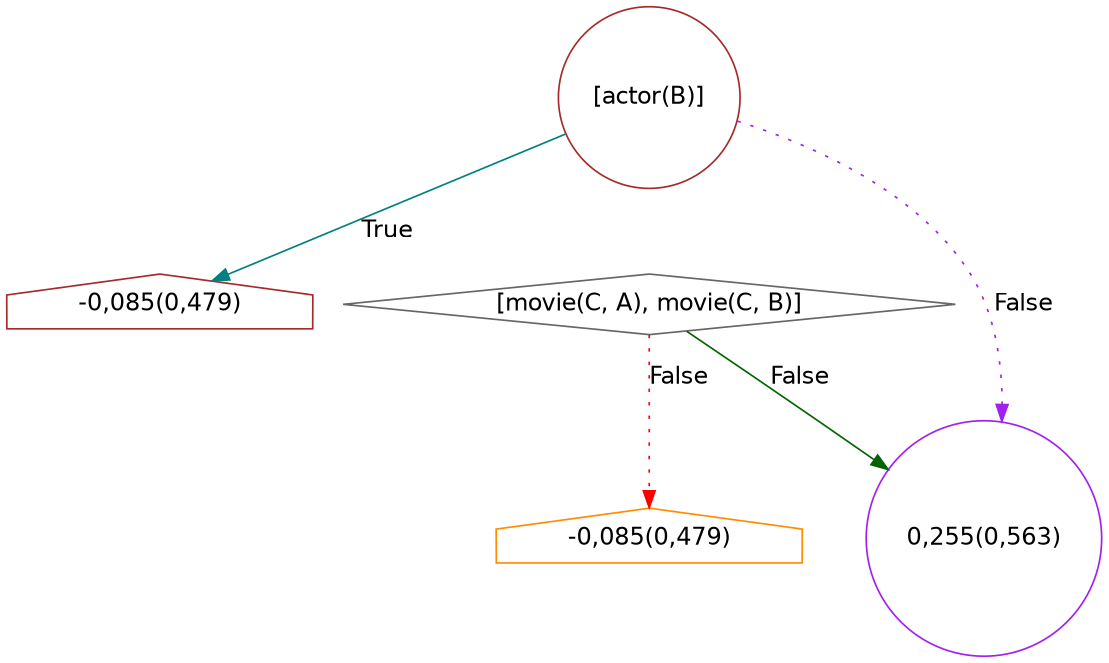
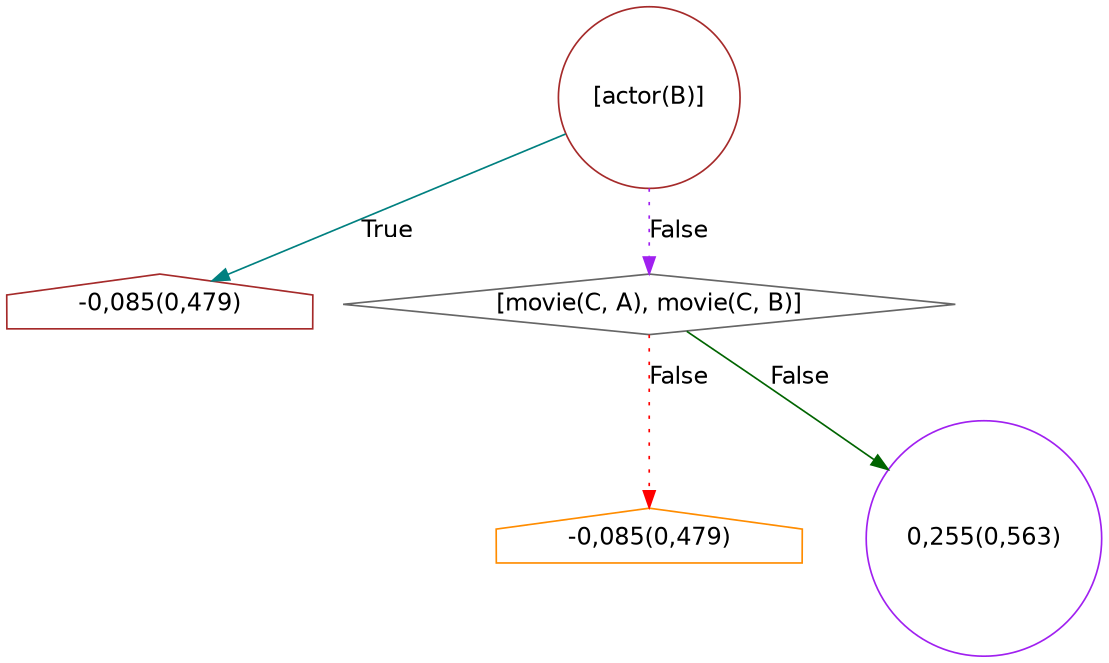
edge "[actor(B)]" -> "0,255(0,563)": now "[actor(B)]" -> "[movie(C, A), movie(C, B)]"
